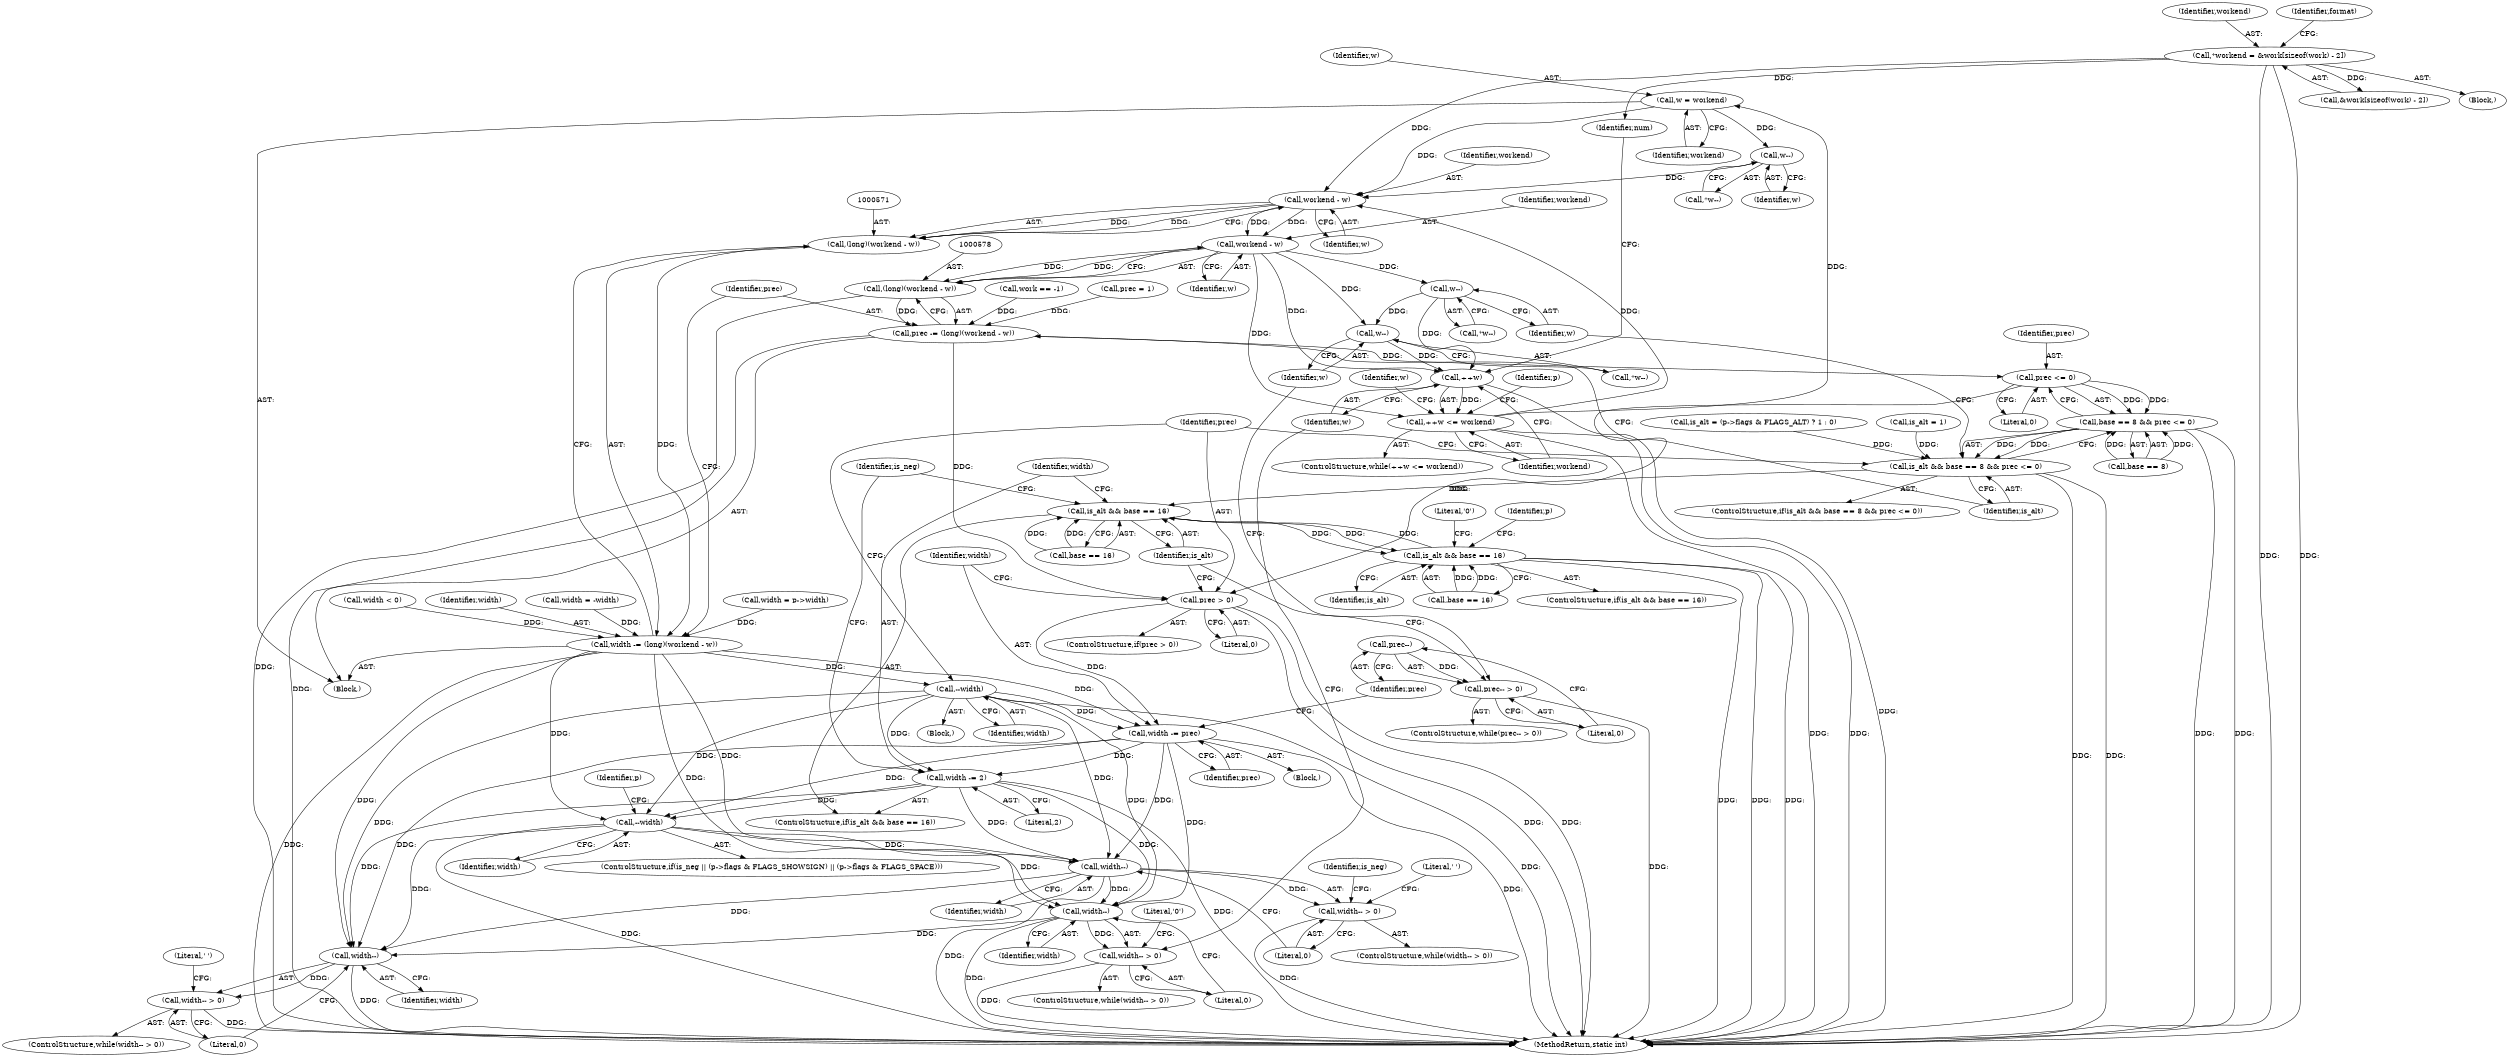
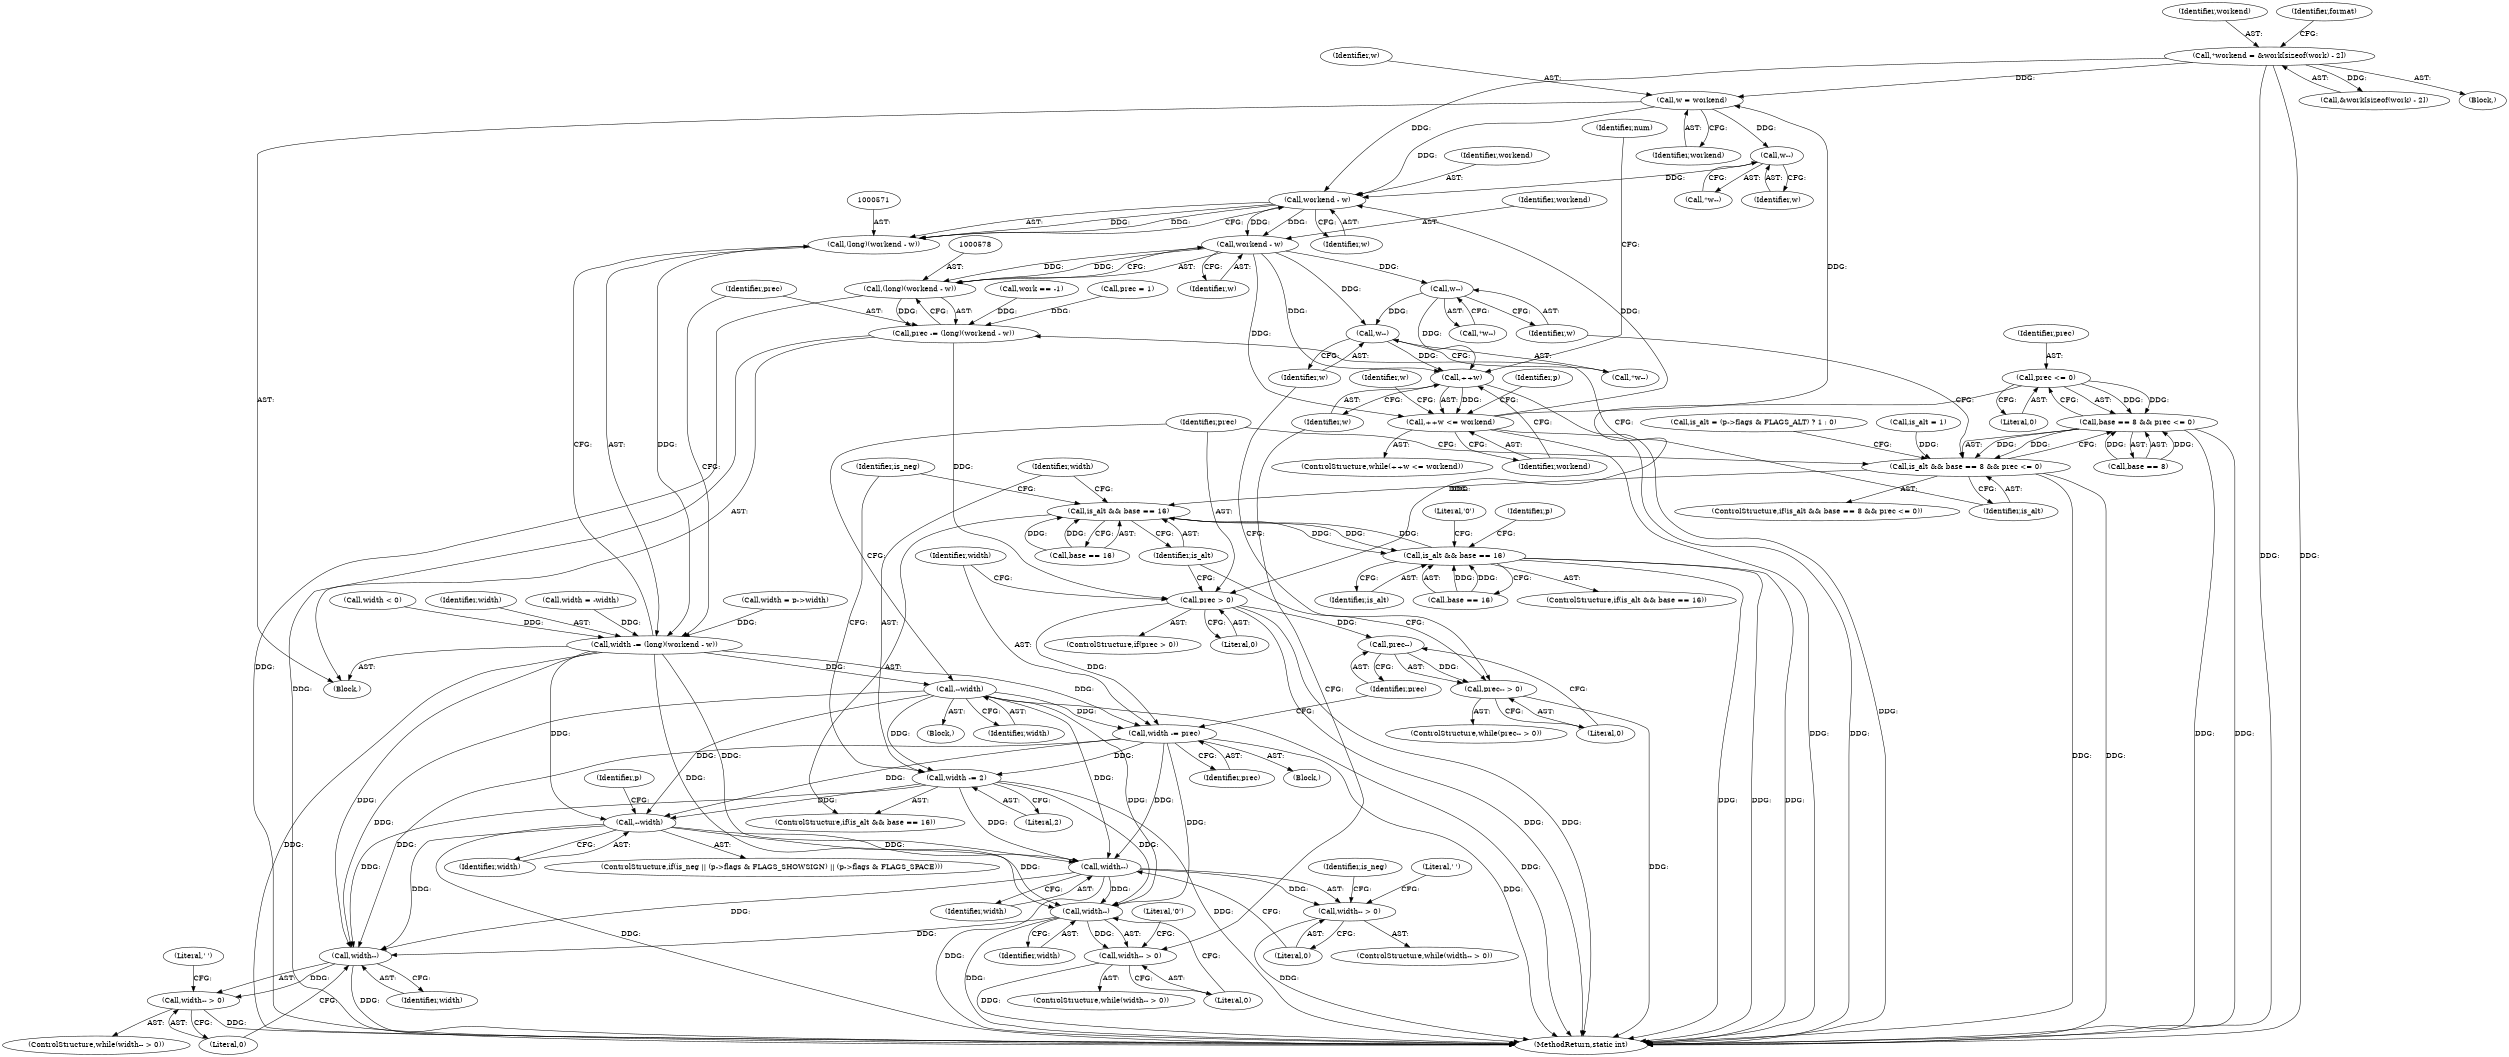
edge "(Call,*workend = &work[sizeof(work) - 2])" -> "(Identifier,num)": now "(Call,*workend = &work[sizeof(work) - 2])" -> "(Call,w = workend)"
edge "(Call,prec -= (long)(workend - w))" -> "(Call,prec <= 0)": removed, label "DDG:"
edge "(Call,is_alt = (p->flags & FLAGS_ALT) ? 1 : 0)" -> "(Call,is_alt && base == 8 && prec <= 0)": label "DDG: " -> "CFG: "
edge "(Call,prec > 0)" -> "(Call,prec--)": added, label "DDG:"
